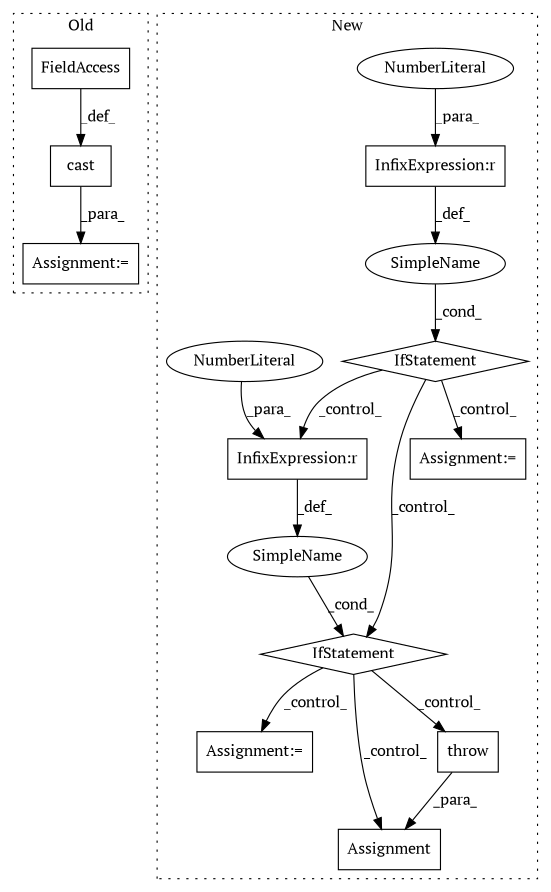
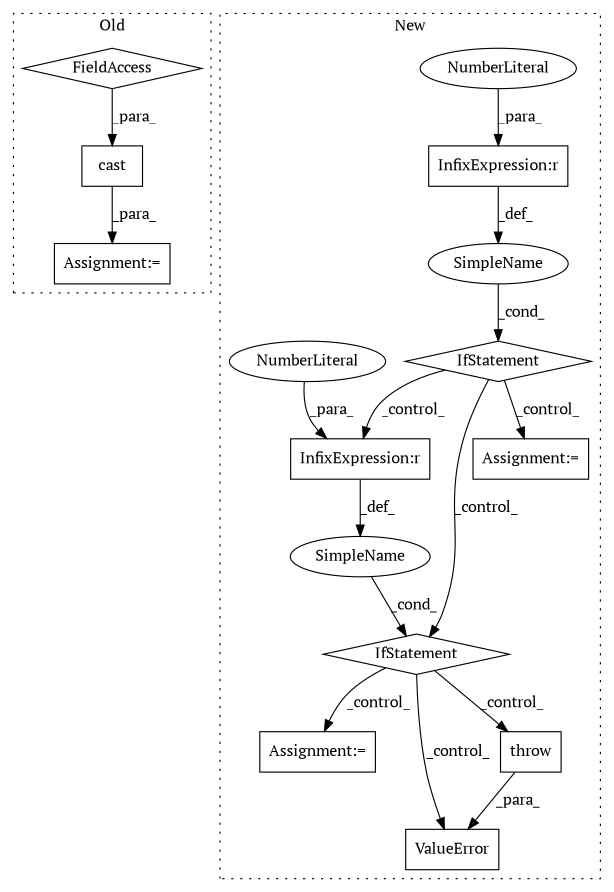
node "FieldAccess": shape box -> diamond
edge "FieldAccess" -> "cast": label "_def_" -> "_para_"
node "Assignment": label "Assignment" -> "ValueError"
